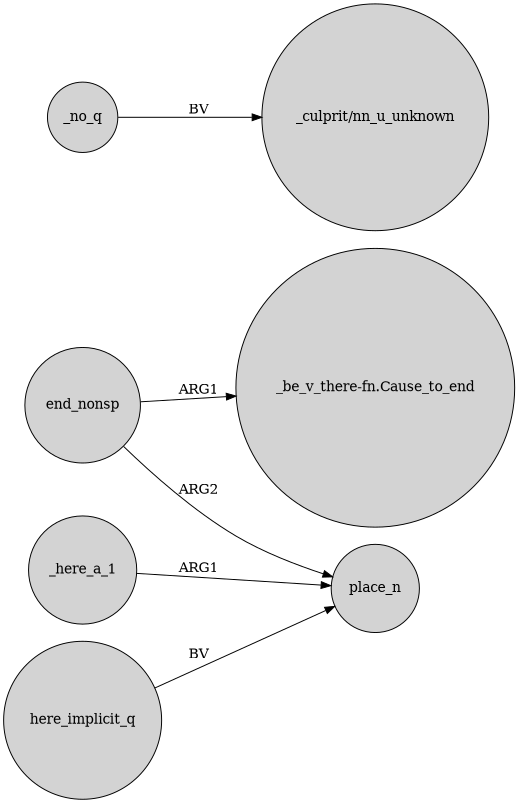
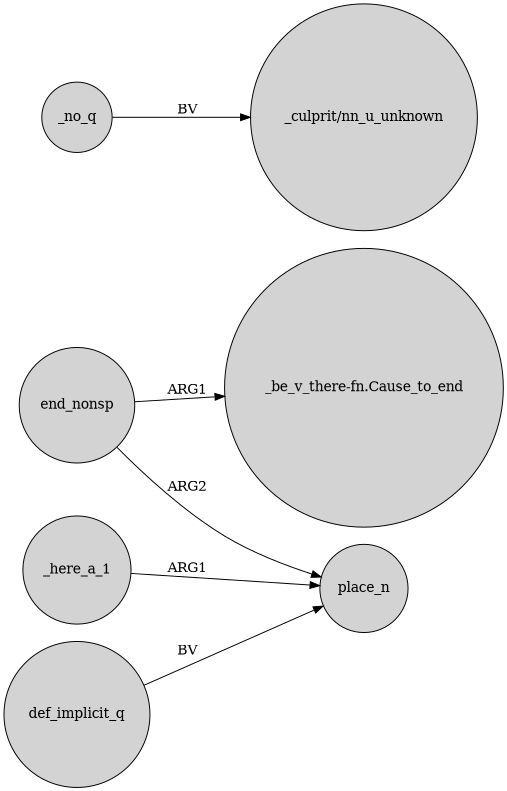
node "here_implicit_q": label "here_implicit_q" -> "def_implicit_q"
